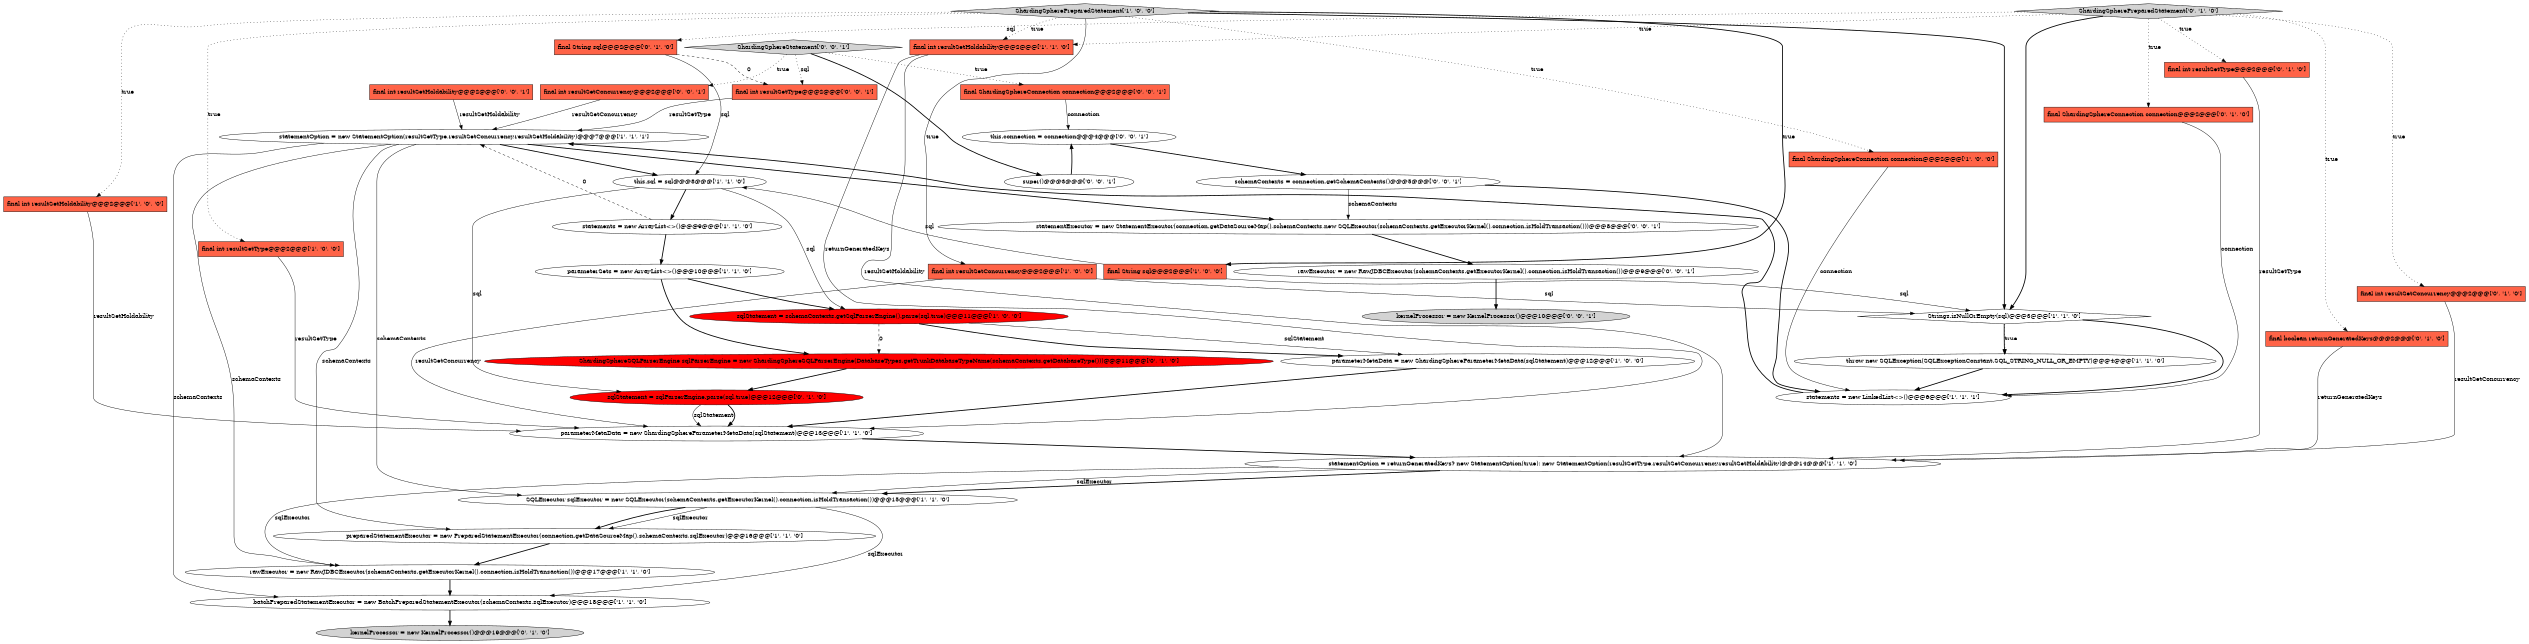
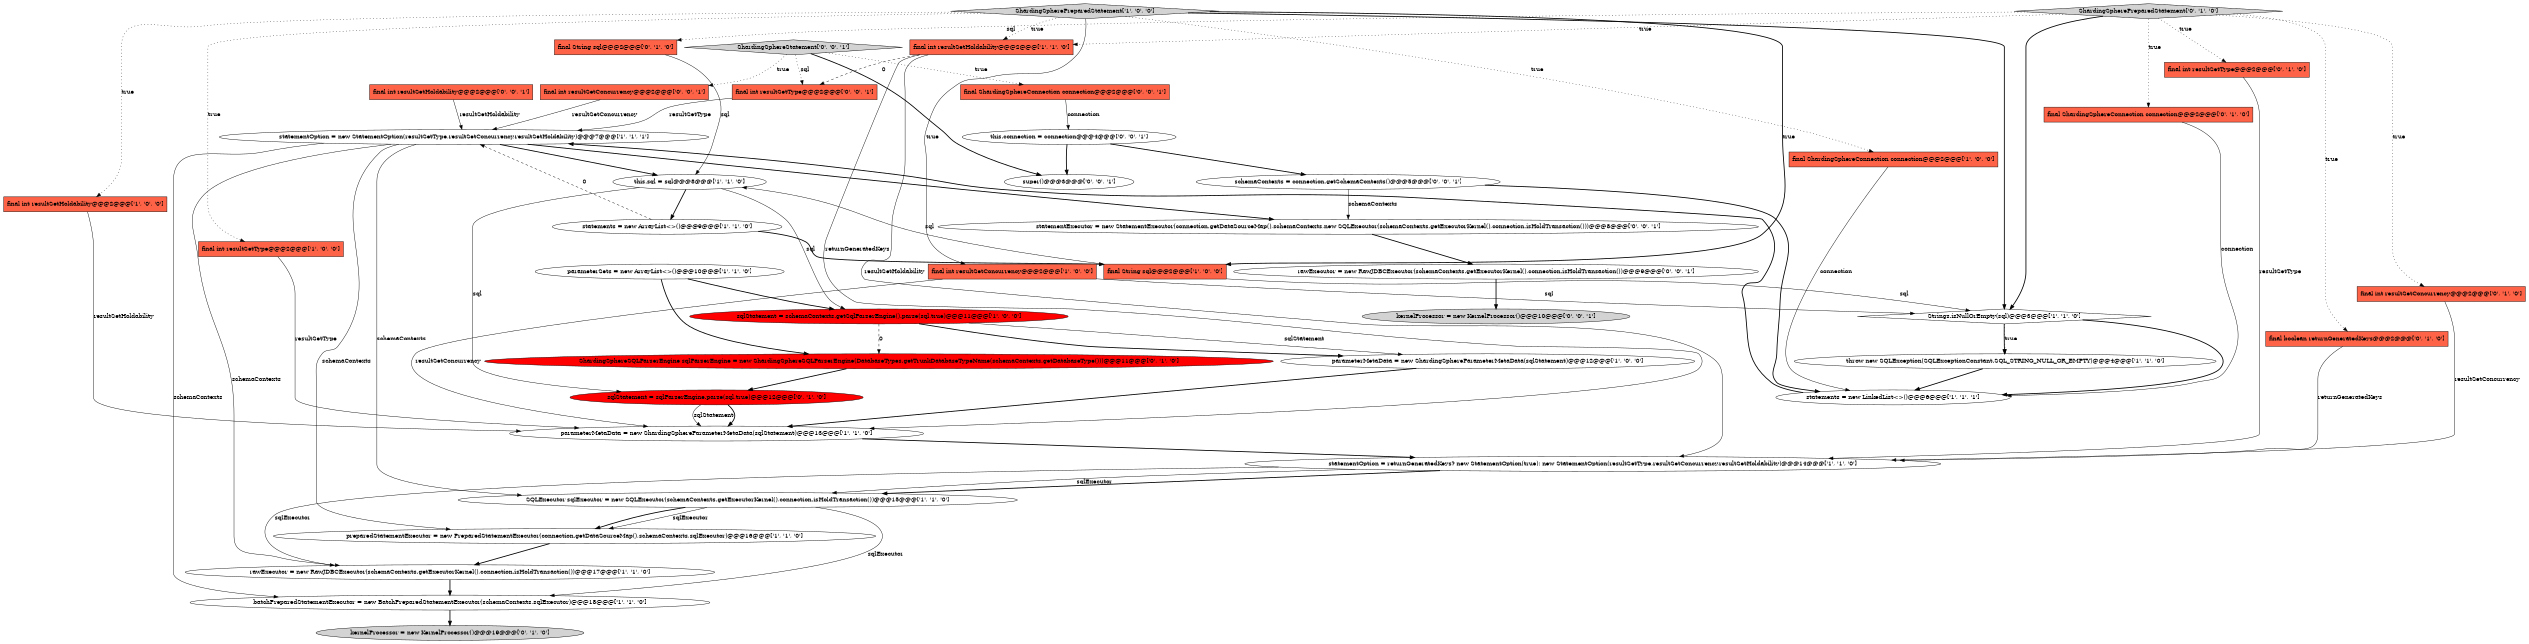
edge "final String sql@@@2@@@['0', '1', '0']" -> "final int resultSetType@@@2@@@['0', '0', '1']": now "final int resultSetHoldability@@@2@@@['1', '1', '0']" -> "final int resultSetType@@@2@@@['0', '0', '1']"
edge "super()@@@3@@@['0', '0', '1']" -> "this.connection = connection@@@4@@@['0', '0', '1']": reversed
edge "statements = new ArrayList<>()@@@9@@@['1', '1', '0']" -> "parameterSets = new ArrayList<>()@@@10@@@['1', '1', '0']": now "statements = new ArrayList<>()@@@9@@@['1', '1', '0']" -> "final String sql@@@2@@@['1', '0', '0']"
